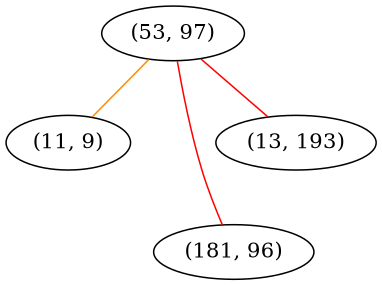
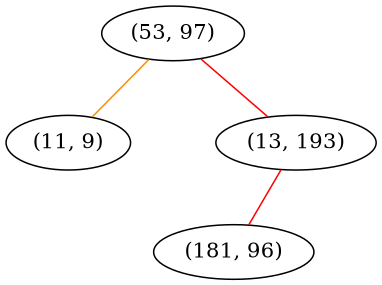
edge "(53, 97)" -- "(181, 96)": now "(13, 193)" -- "(181, 96)"
